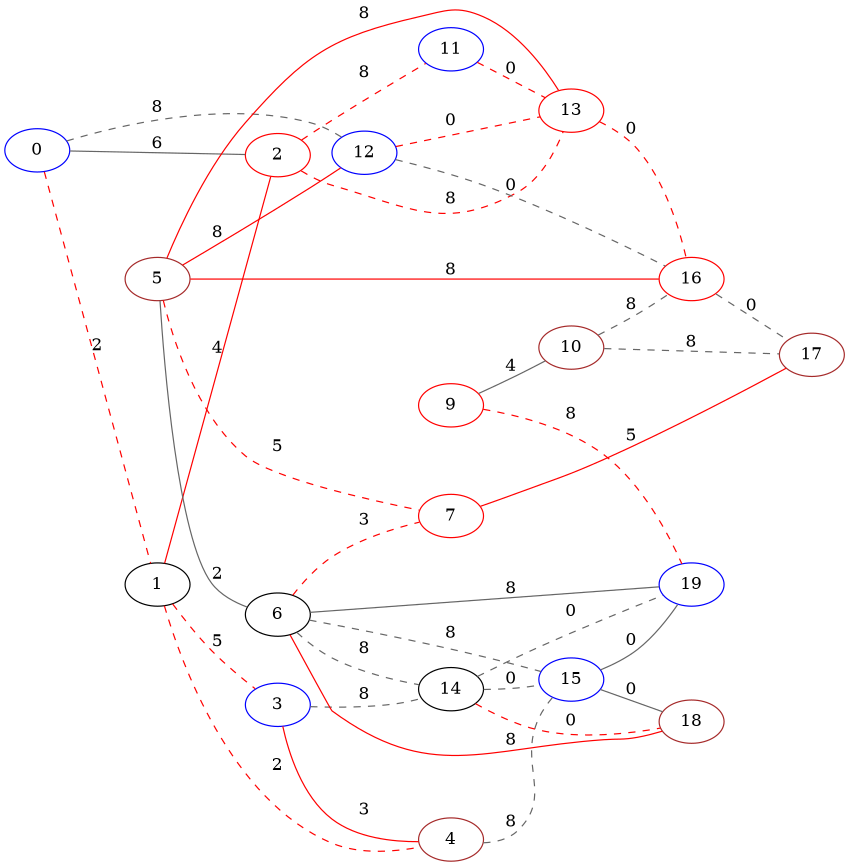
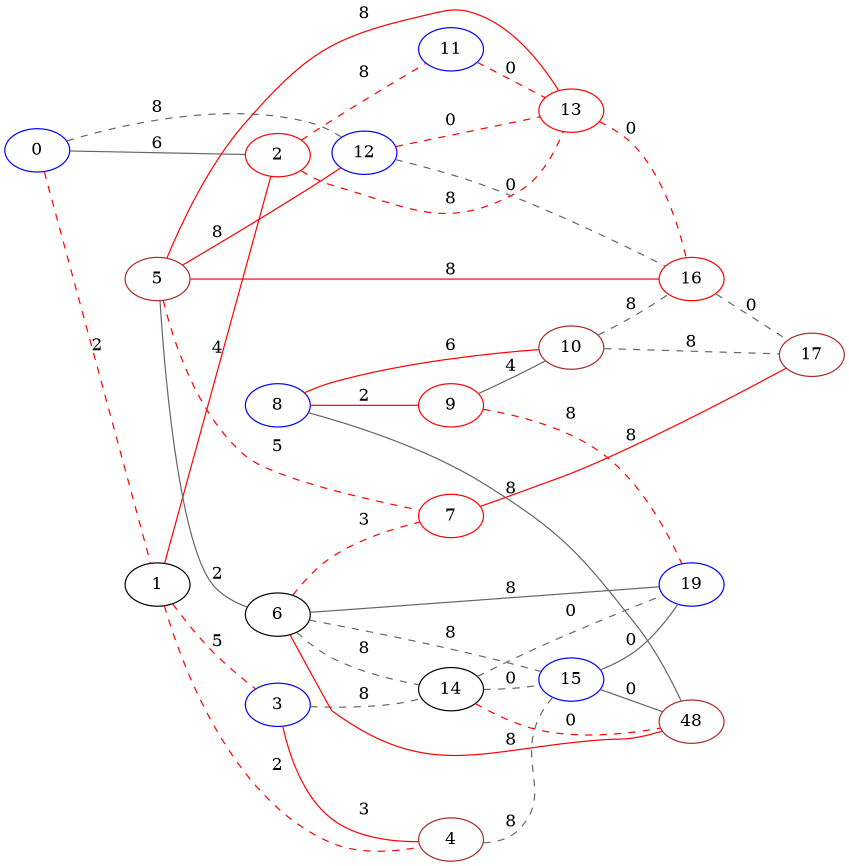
node "8": added
edge "17" -- "7": label "5" -> "8"
node "18": label "18" -> "48"
